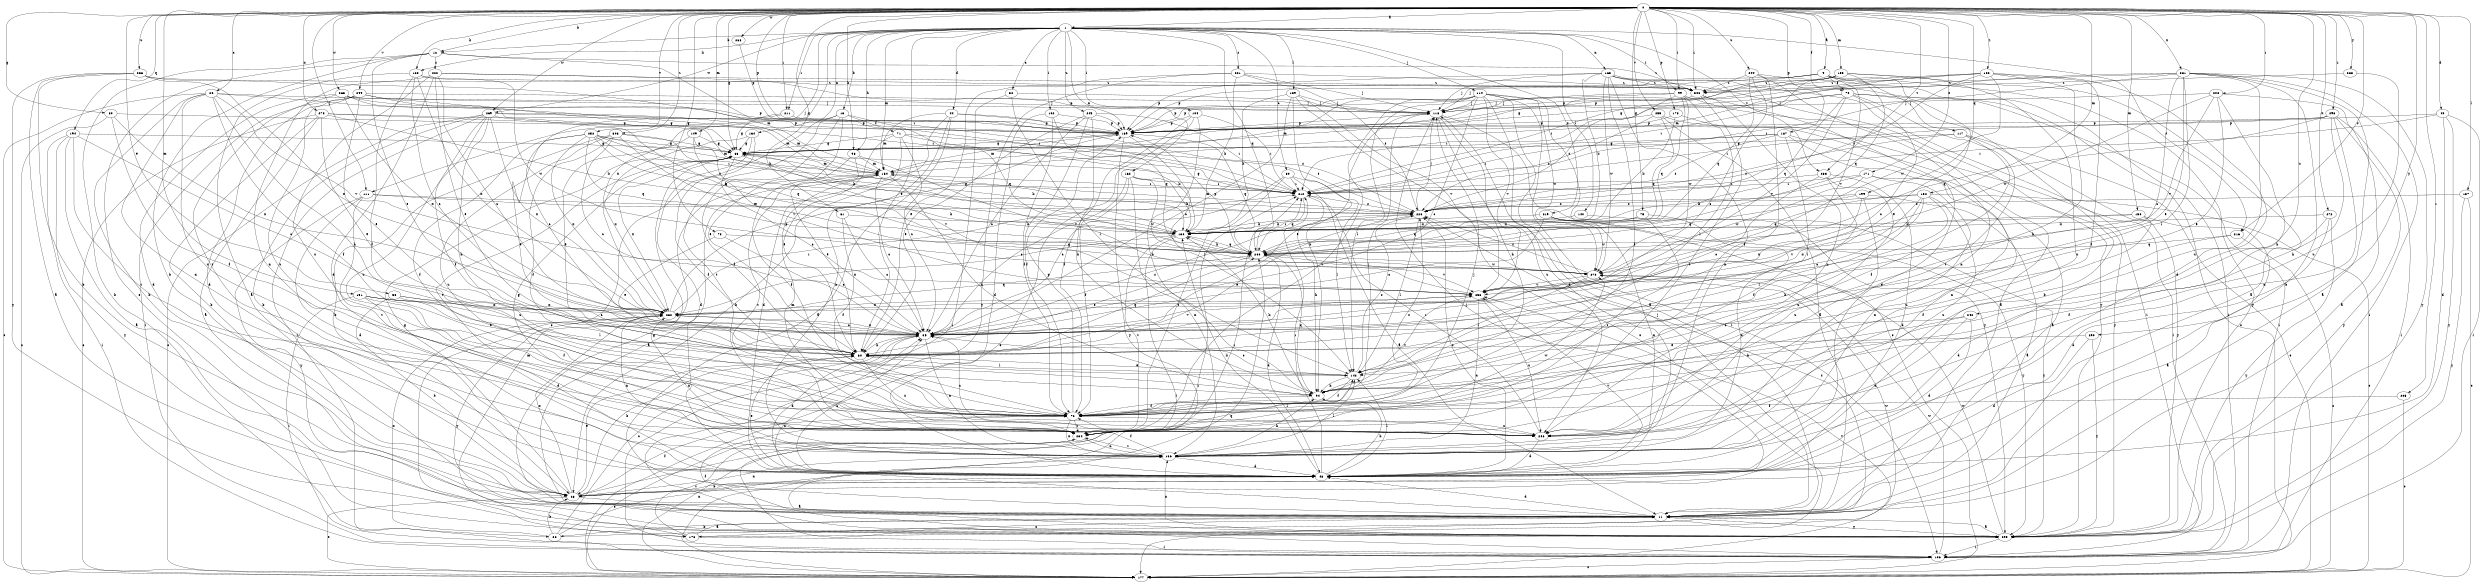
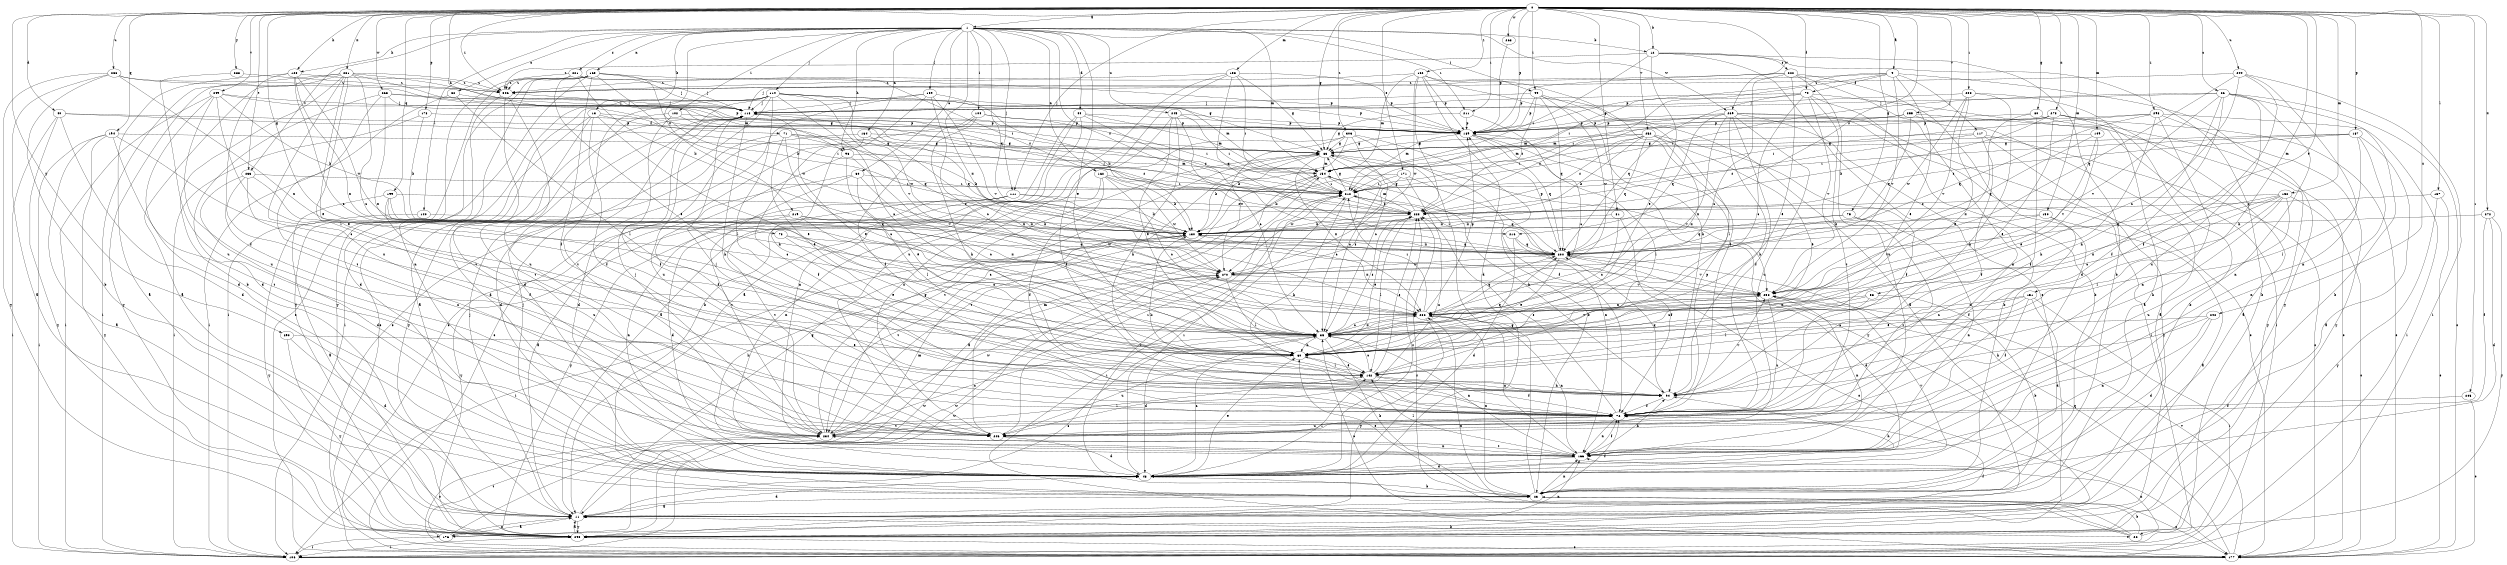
edge "106" -> "177": now "293" -> "177"
